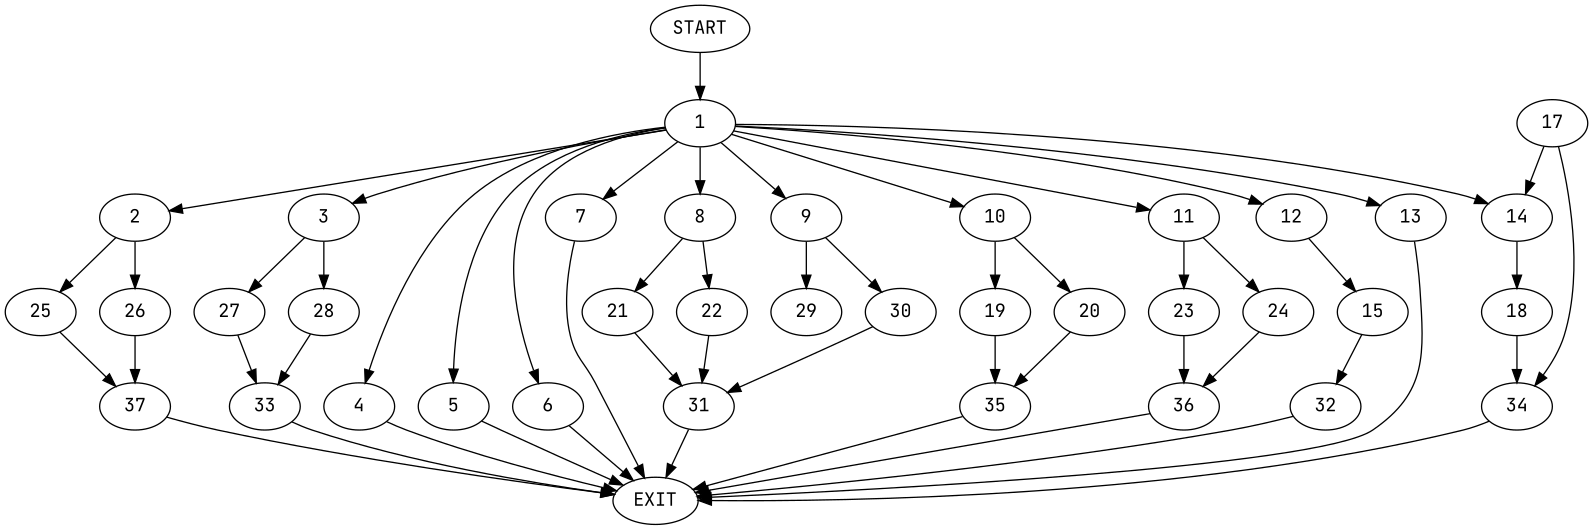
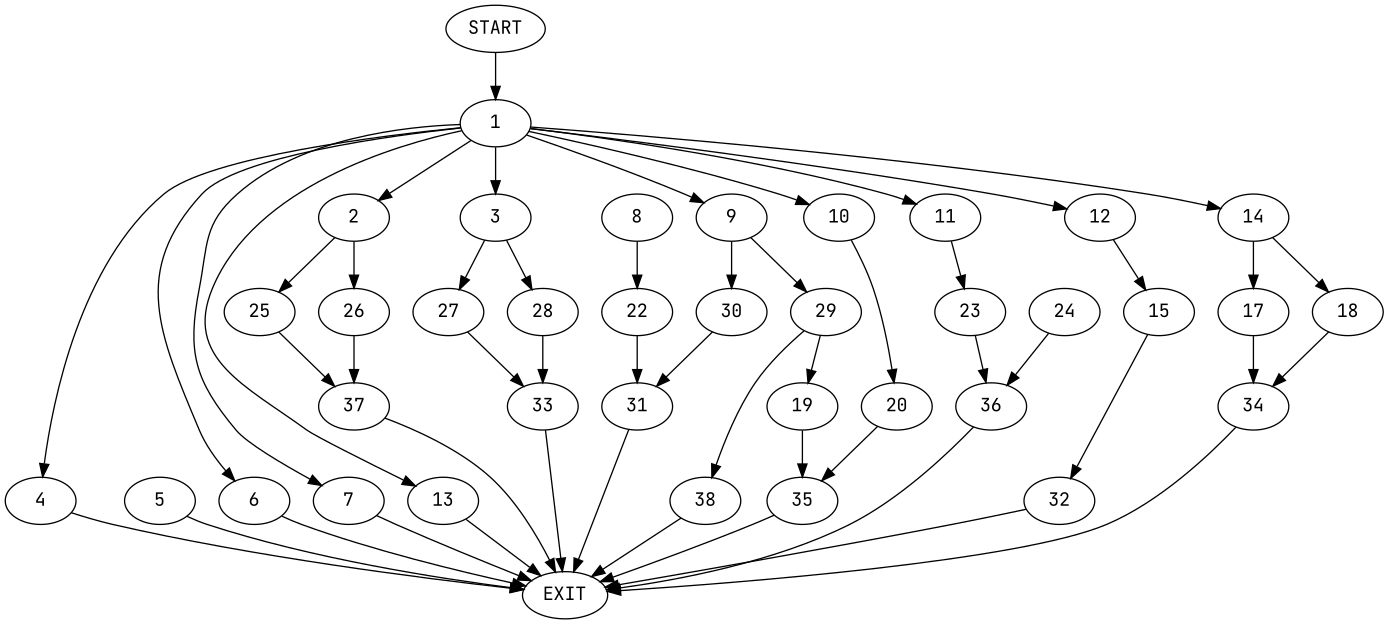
edge "1" -> "8": removed
edge "17" -> "14": reversed
edge "1" -> "5": removed
edge "10" -> "19": now "29" -> "19"
edge "11" -> "24": removed
node "21": removed
node "38": added
